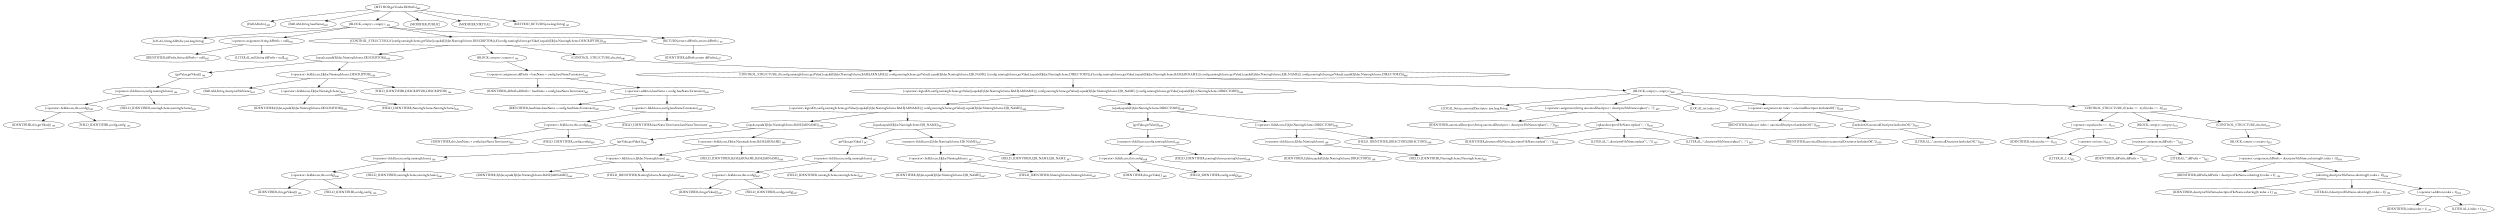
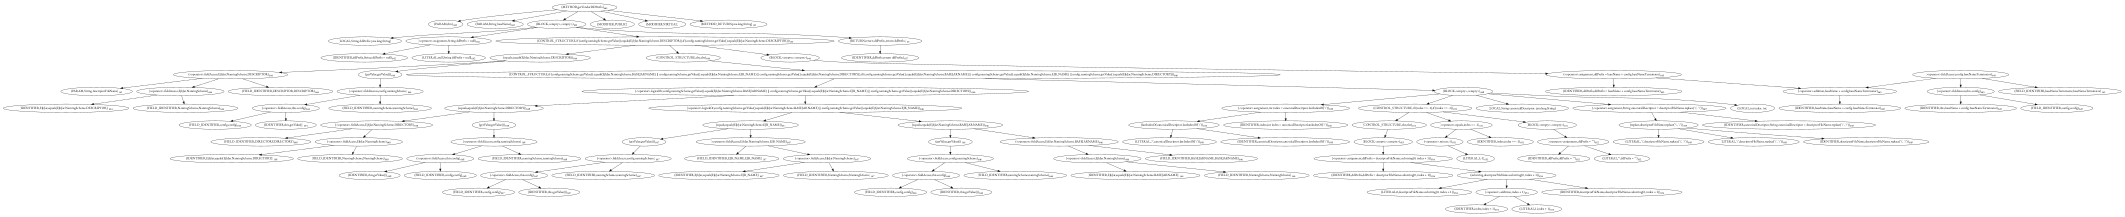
edge "(<operator>.addition,baseName + config.baseNameTerminator)" -> "(<operator>.fieldAccess,config.baseNameTerminator)": reversed
